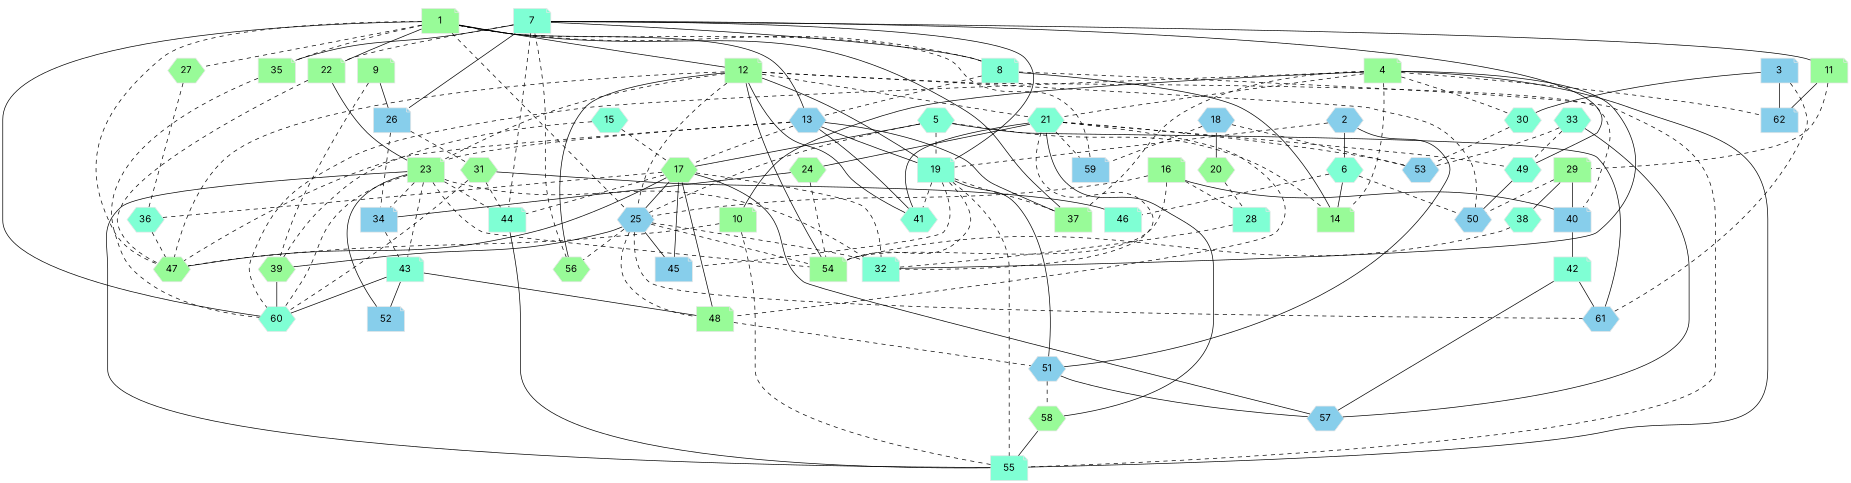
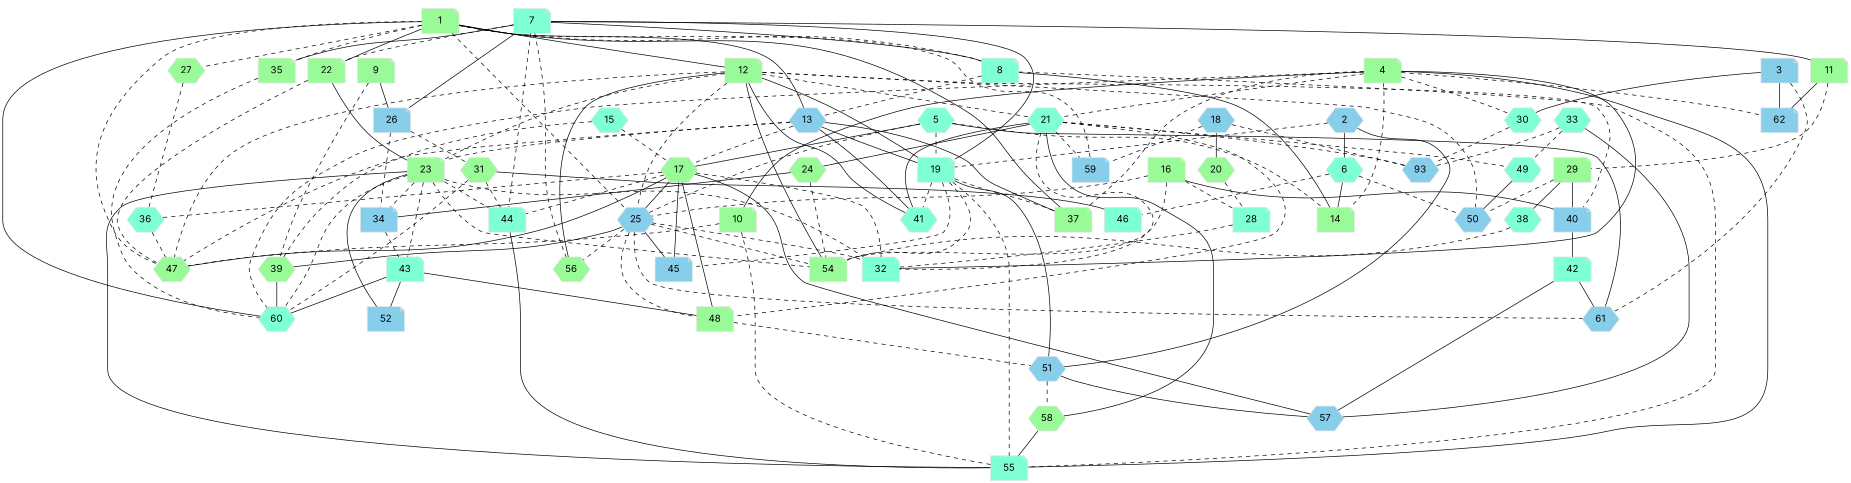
edge "7" -- "49": removed
node "53": label "53" -> "93"
